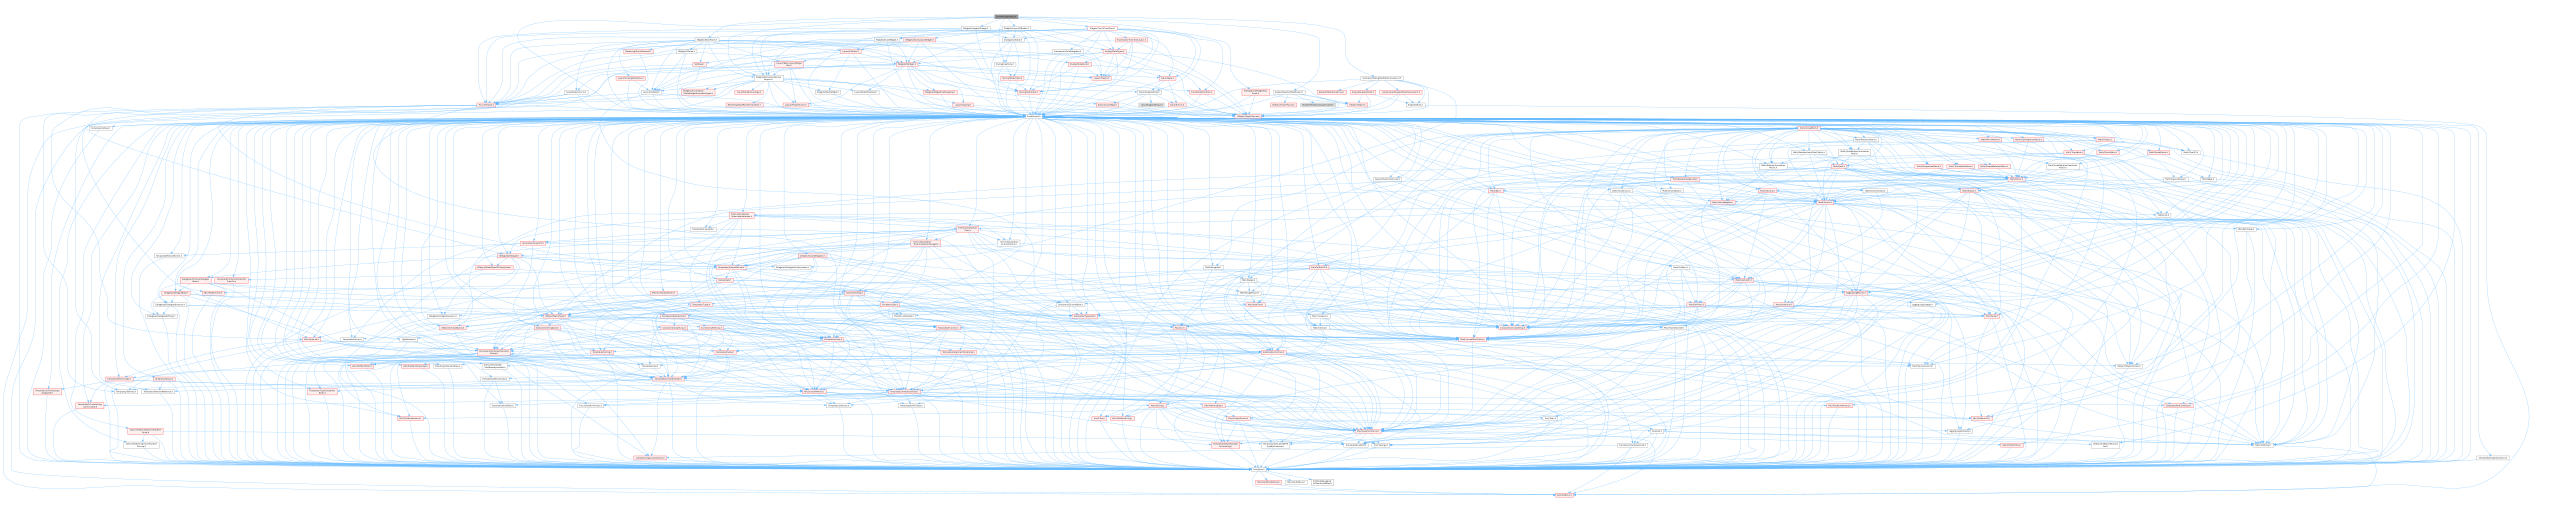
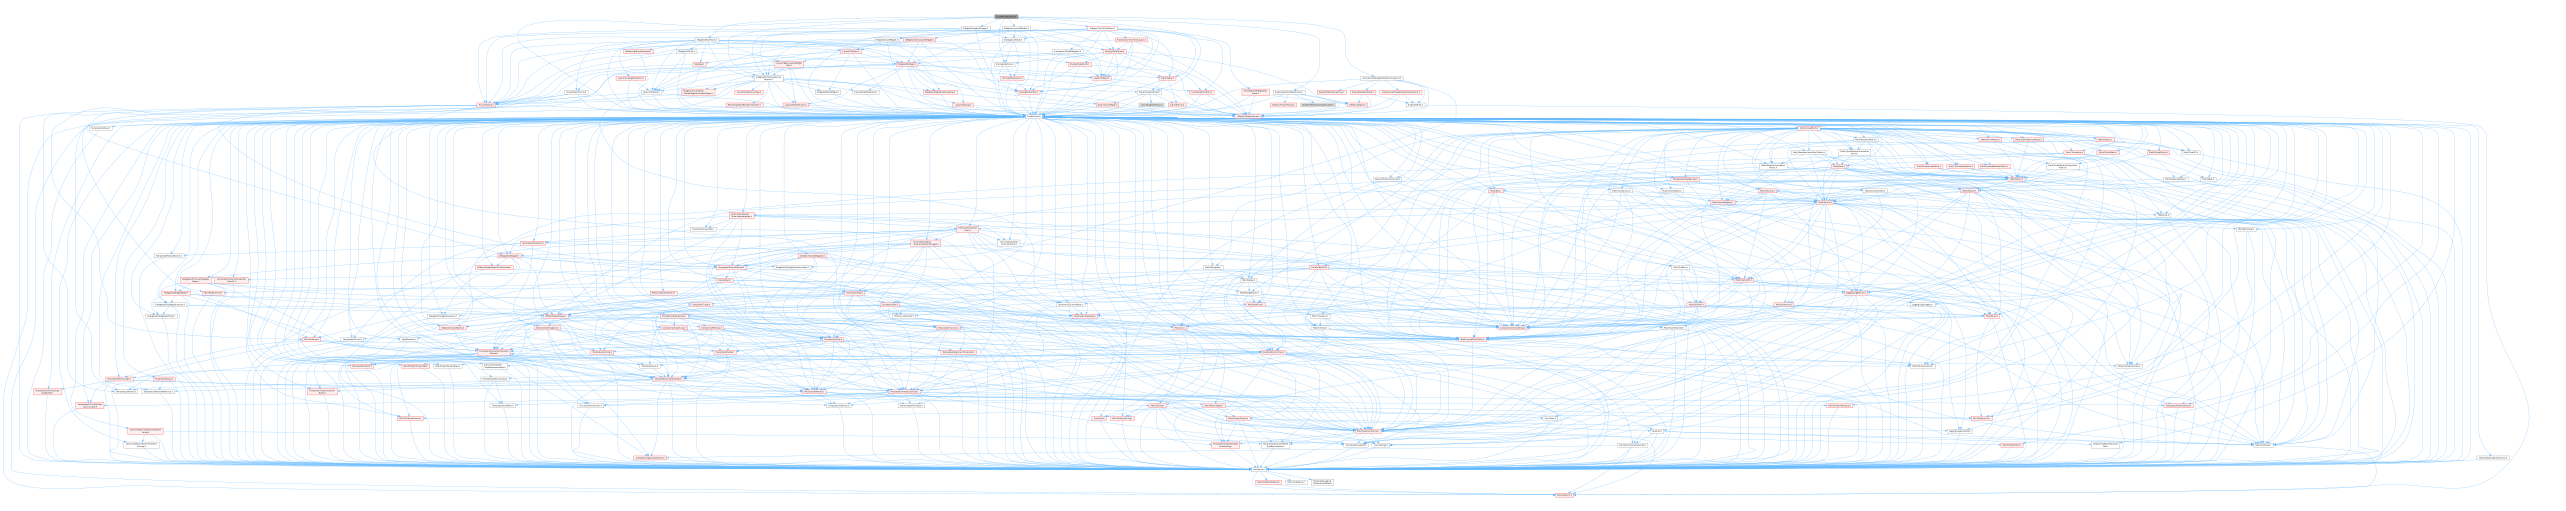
edge "Widgets/SLeafWidget.h" -> "Widgets/SWidget.h": now "Widgets/SLeafWidget.h" -> "Widgets/WidgetPixelSnapping.h"
edge "Styling/SlateTypes.h" -> "CoreMinimal.h": now "Styling/SlateTypes.h" -> "Styling/AppStyle.h"
edge "Internationalization /Internationalization.h" -> "Templates/Tuple.h": removed
edge "UObject/NameTypes.h" -> "Templates/UnrealTypeTraits.h": now "UObject/NameTypes.h" -> "Function/IsArithmetic.h"
edge "Math/Vector.h" -> "CoreTypes.h": added
